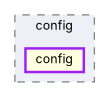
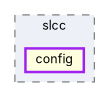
cluster "config": label "config" -> "slcc"
